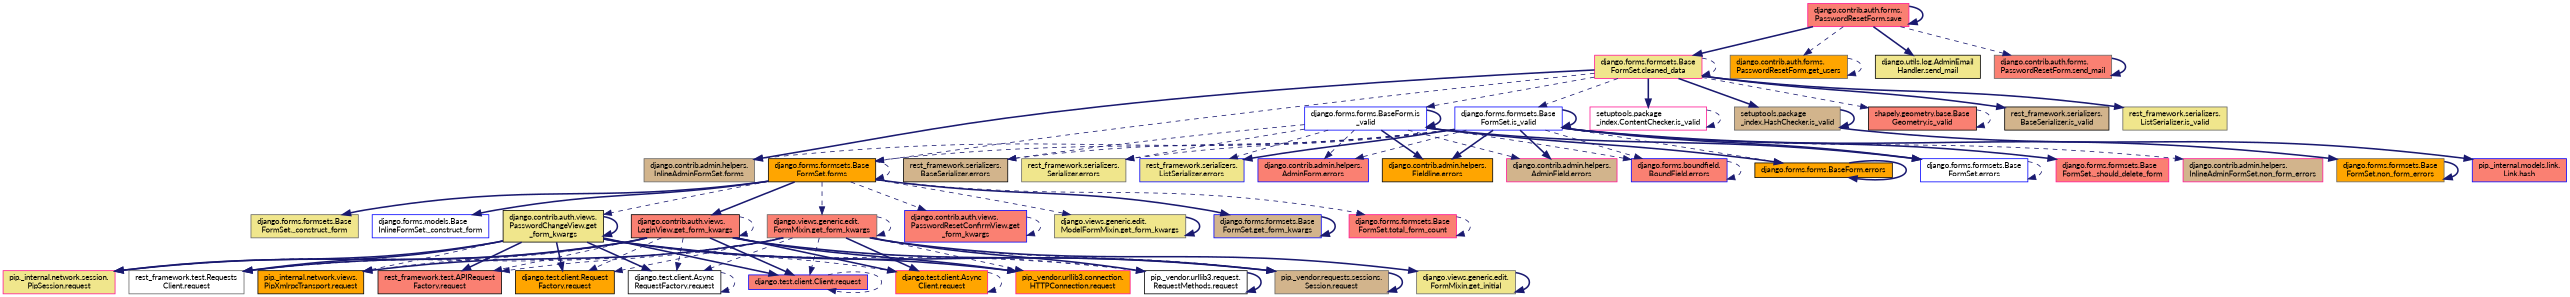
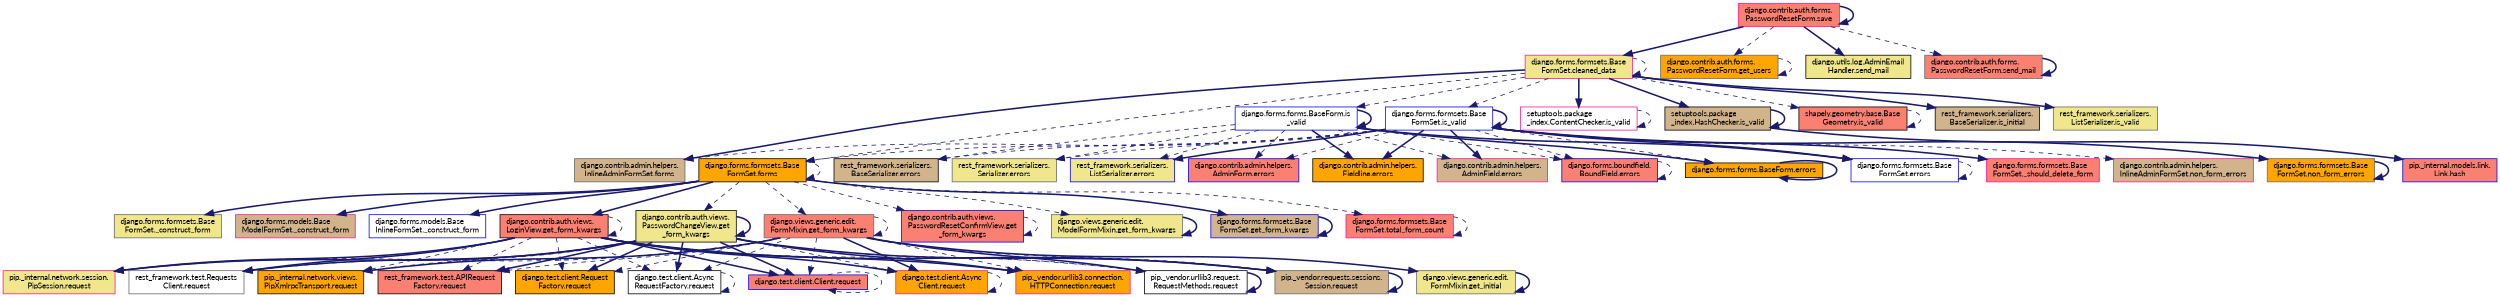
node "setuptools.package _index.HashChecker.is_valid": color gray40 -> black
node "rest_framework.serializers. BaseSerializer.is_valid": label "rest_framework.serializers. BaseSerializer.is_valid" -> "rest_framework.serializers. BaseSerializer.is_initial"
node "django.forms.models.Base ModelFormSet._construct_form": added
